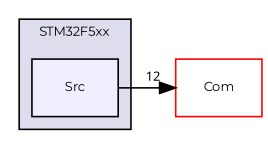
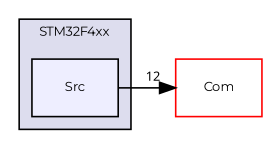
cluster "STM32F5xx": label "STM32F5xx" -> "STM32F4xx"
